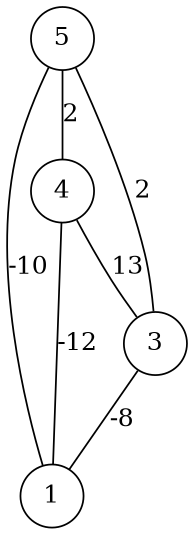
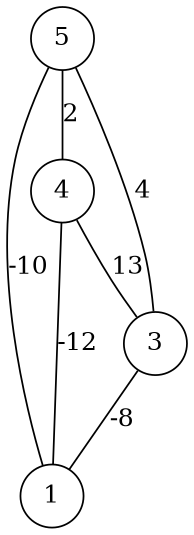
edge "5" -- "3": label "2" -> "4"
